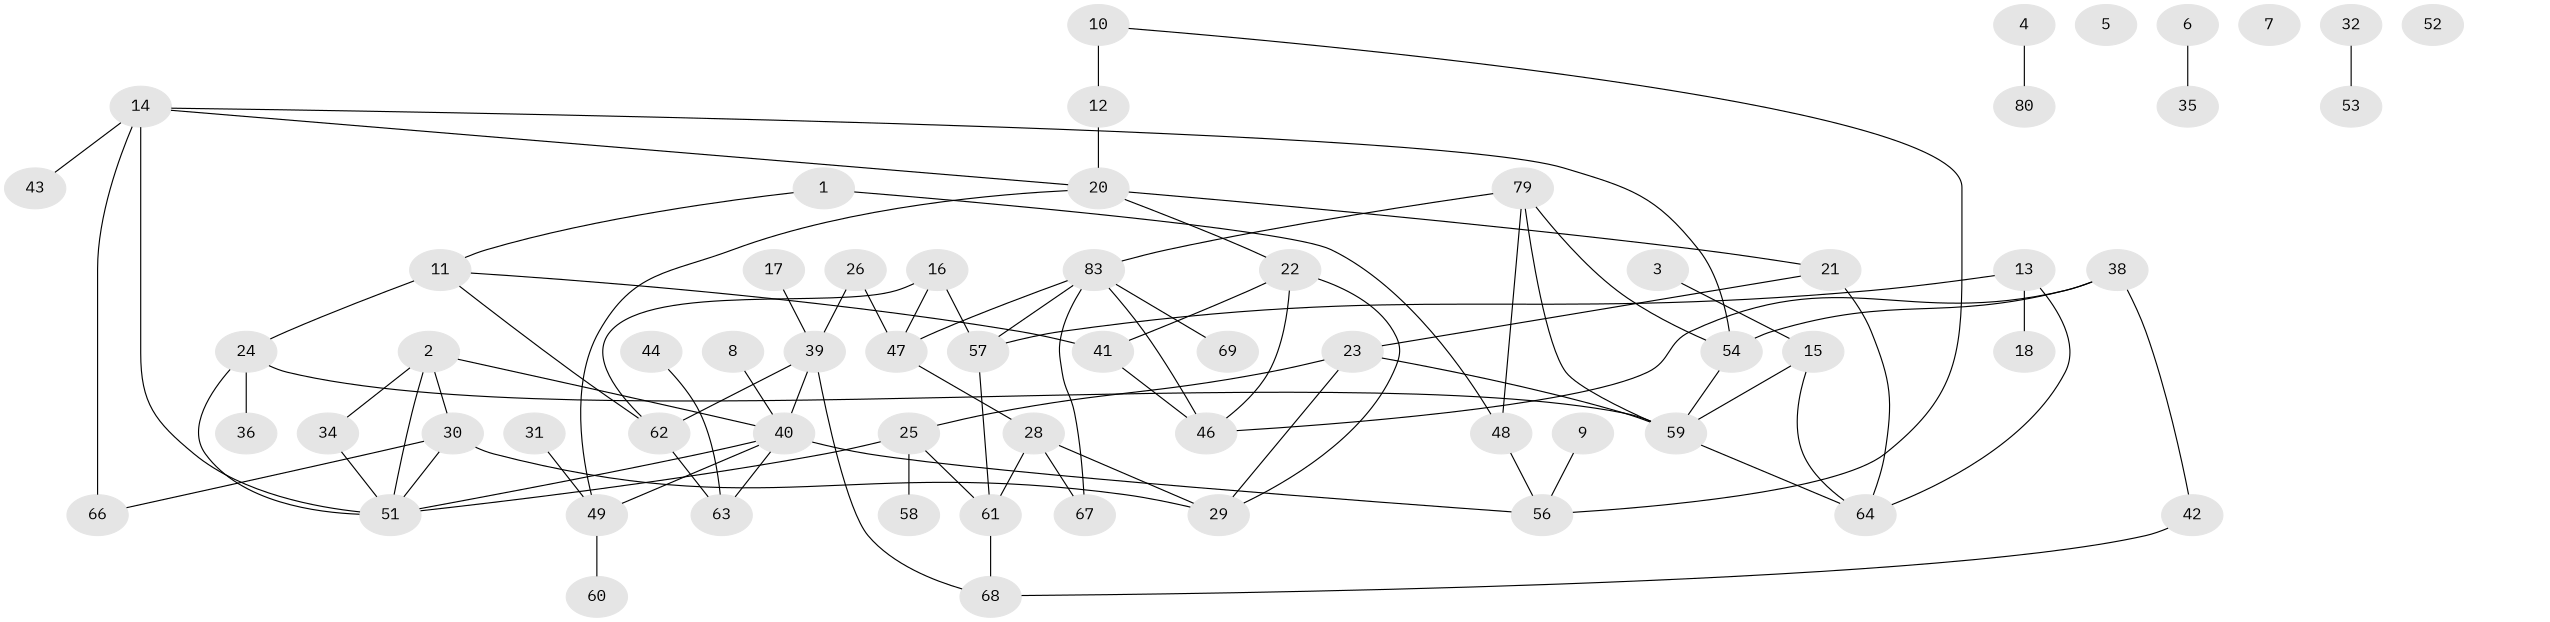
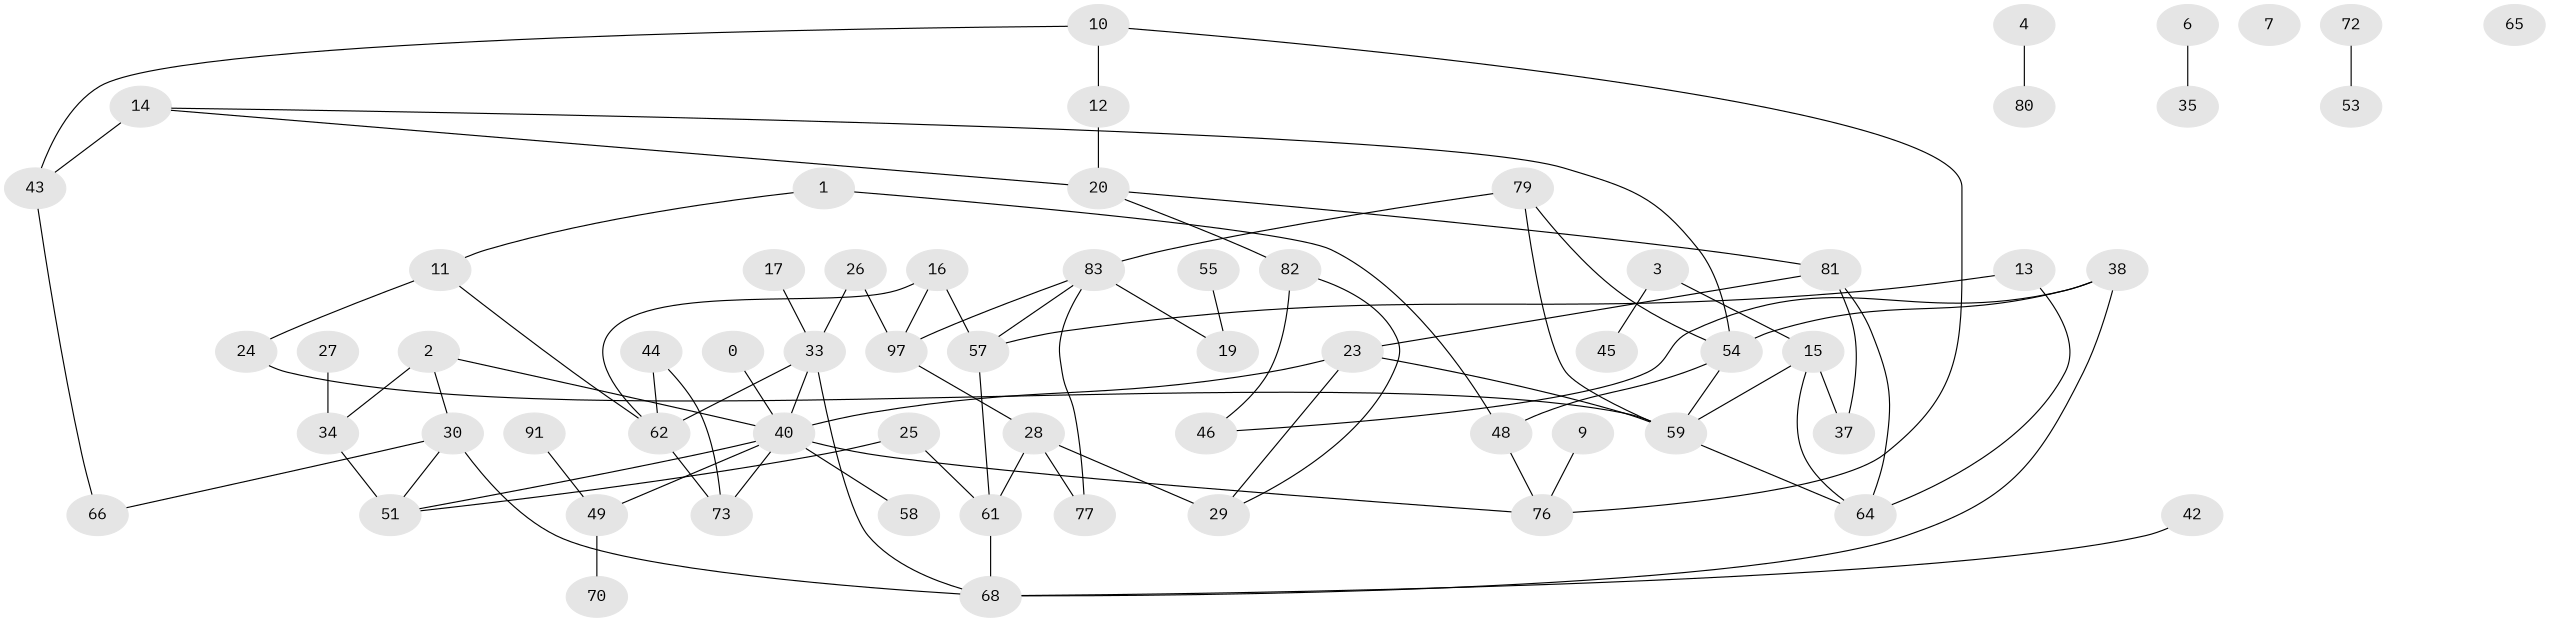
node "5": removed
node "32": label "32" -> "72"
node "52": removed
node "65": added
edge "10" -- "43": added
edge "20" -- "49": removed
node "55": added
node "22": label "22" -> "82"
node "21": label "21" -> "81"
edge "14" -- "66": now "43" -- "66"
edge "79" -- "48": now "54" -- "48"
edge "83" -- "46": removed
node "27": added
node "8": label "8" -> "0"
node "39": label "39" -> "33"
node "47": label "47" -> "97"
node "41": removed
node "69": label "69" -> "19"
node "45": added
node "18": removed
edge "23" -- "25": now "23" -- "40"
edge "14" -- "51": removed
edge "38" -- "42": now "38" -- "68"
edge "44" -- "62": added
node "36": removed
edge "2" -- "51": removed
node "31": label "31" -> "91"
node "37": added
edge "24" -- "51": removed
edge "25" -- "58": now "40" -- "58"
edge "30" -- "29": now "30" -- "68"
node "63": label "63" -> "73"
node "67": label "67" -> "77"
node "56": label "56" -> "76"
node "60": label "60" -> "70"
